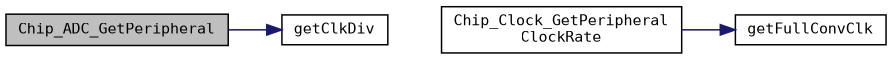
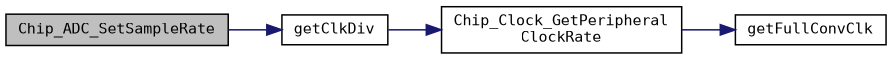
node "Chip_ADC_GetPeripheral": label "Chip_ADC_GetPeripheral" -> "Chip_ADC_SetSampleRate"
edge "getClkDiv" -> "Chip_Clock_GetPeripheral ClockRate": added
